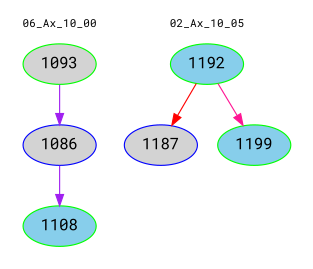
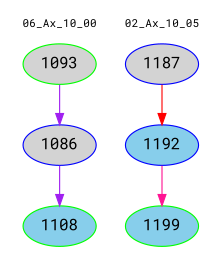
node "1192": color green -> blue
edge "1192" -> "1187": reversed
